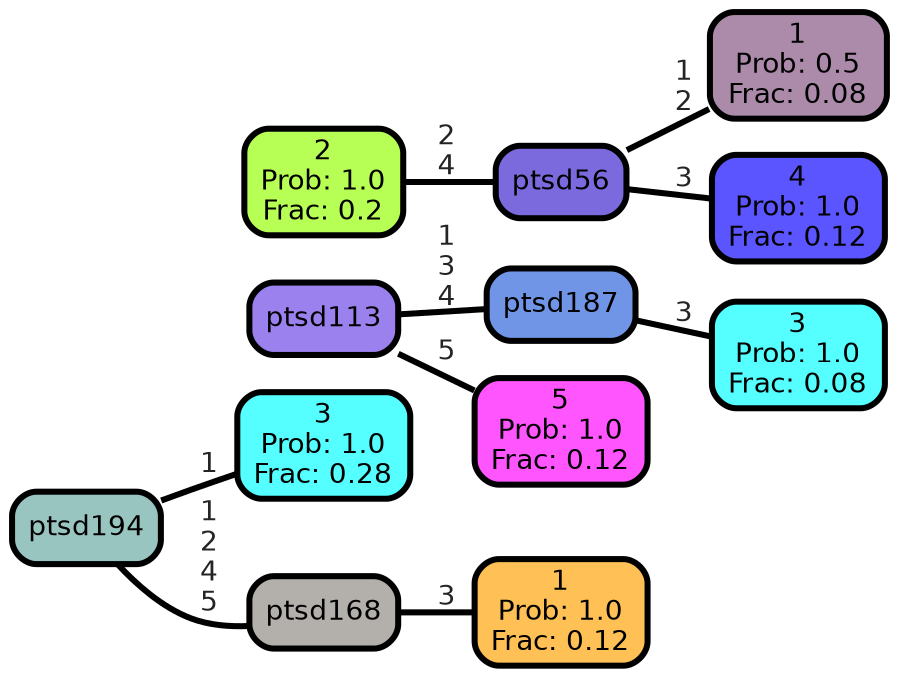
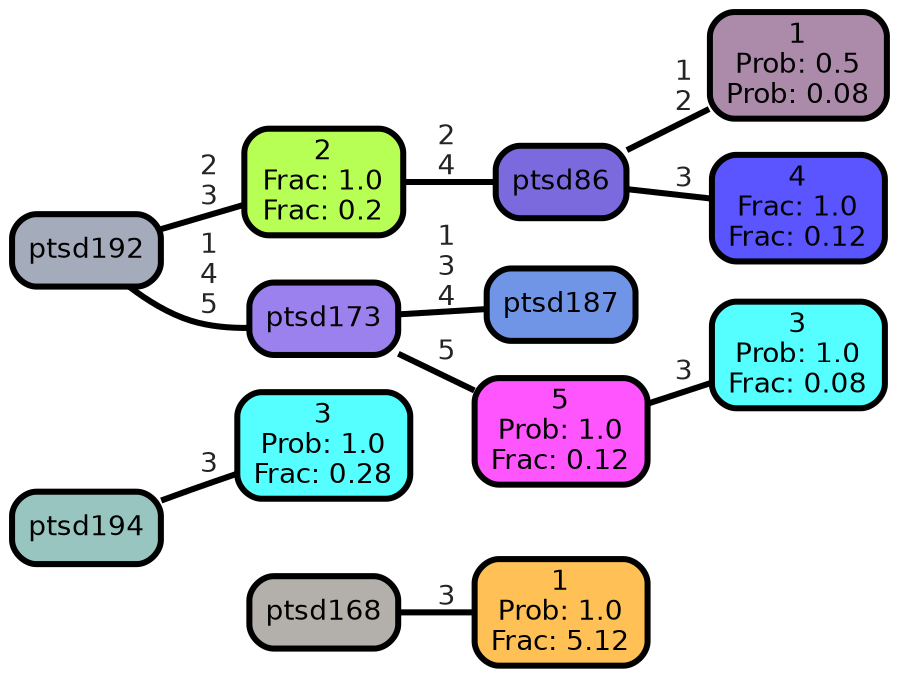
node "1 Prob: 0.5 Frac: 0.08": label "1 Prob: 0.5 Frac: 0.08" -> "1 Prob: 0.5 Prob: 0.08"
node "2 Prob: 1.0 Frac: 0.2": label "2 Prob: 1.0 Frac: 0.2" -> "2 Frac: 1.0 Frac: 0.2"
node "ptsd56": label "ptsd56" -> "ptsd86"
node "4 Prob: 1.0 Frac: 0.12": label "4 Prob: 1.0 Frac: 0.12" -> "4 Frac: 1.0 Frac: 0.12"
node "ptsd192": added
node "ptsd113": label "ptsd113" -> "ptsd173"
edge "ptsd187" -- "3 Prob: 1.0 Frac: 0.08": now "5 Prob: 1.0 Frac: 0.12" -- "3 Prob: 1.0 Frac: 0.08"
edge "3 Prob: 1.0 Frac: 0.28" -- "ptsd194": label " 1" -> " 3"
edge "ptsd194" -- "ptsd168": removed, label "1 2 4 5"
node "1 Prob: 1.0 Frac: 0.12": label "1 Prob: 1.0 Frac: 0.12" -> "1 Prob: 1.0 Frac: 5.12"
